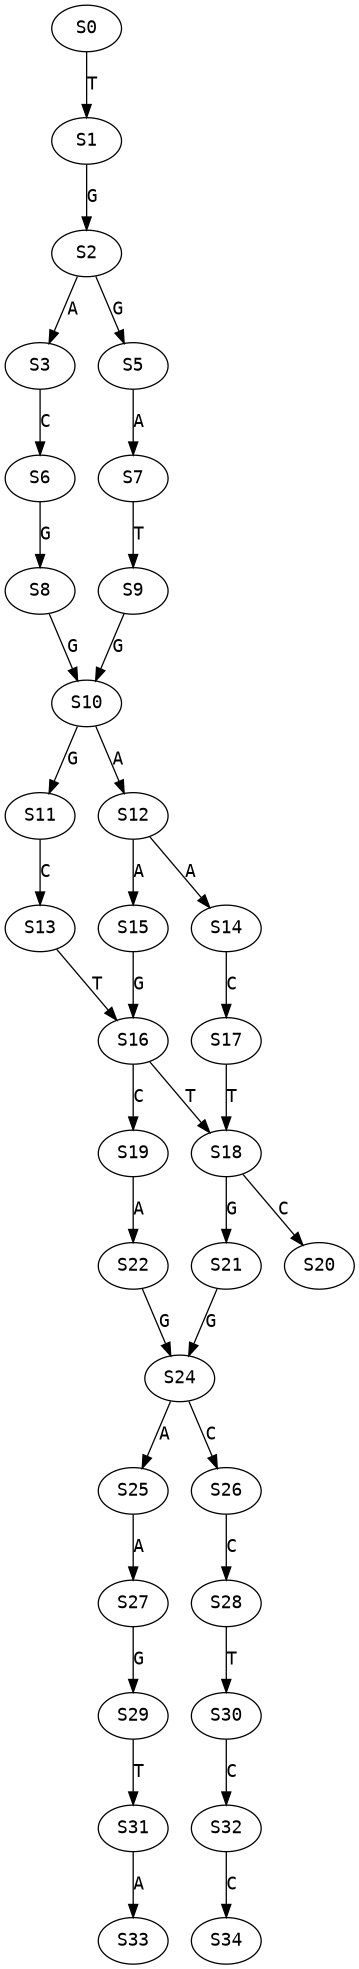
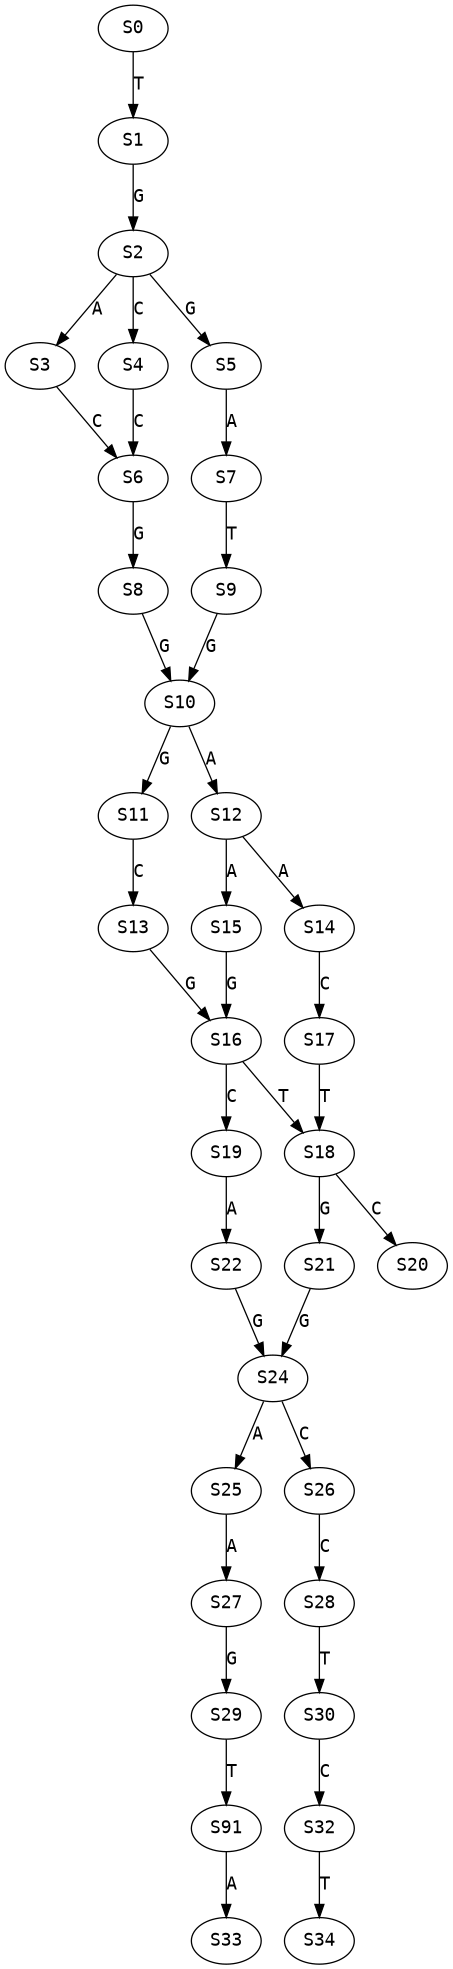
node "S4": added
edge "S13" -> "S16": label "T" -> "G"
node "S31": label "S31" -> "S91"
edge "S32" -> "S34": label "C" -> "T"
